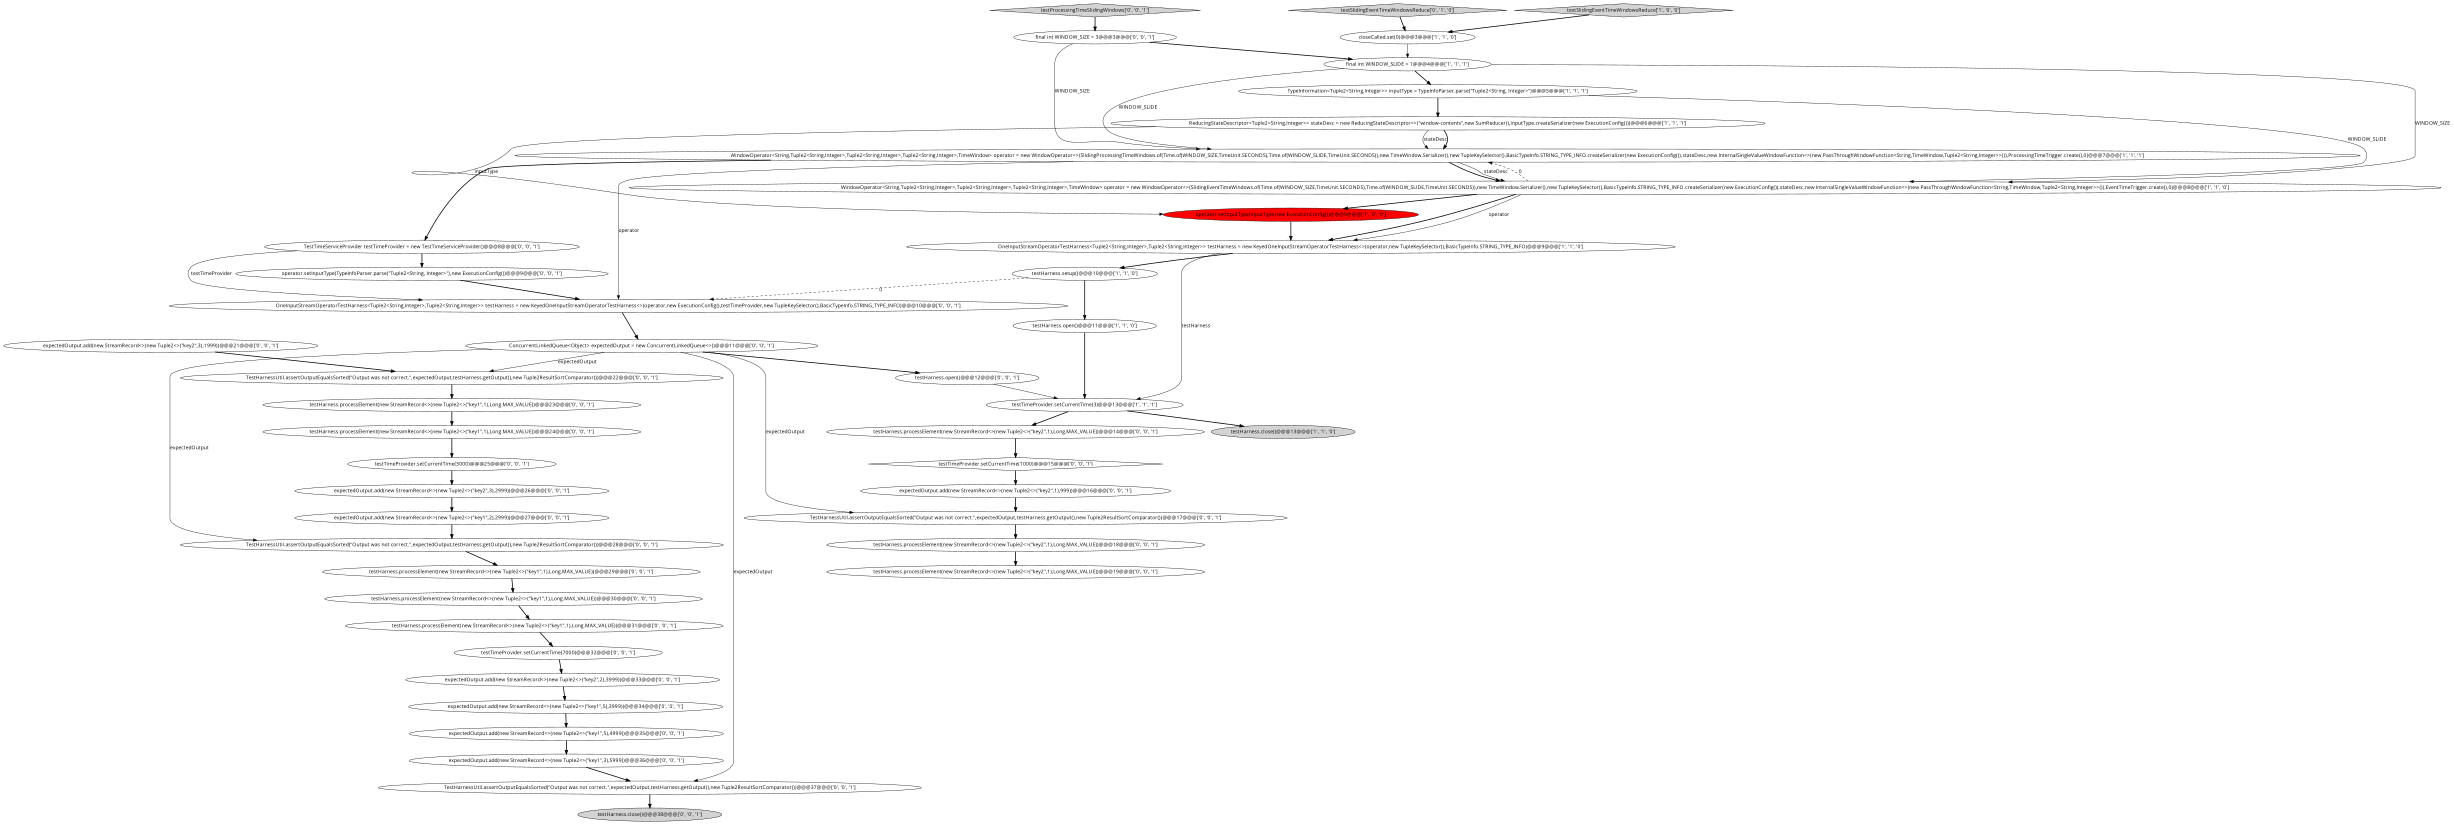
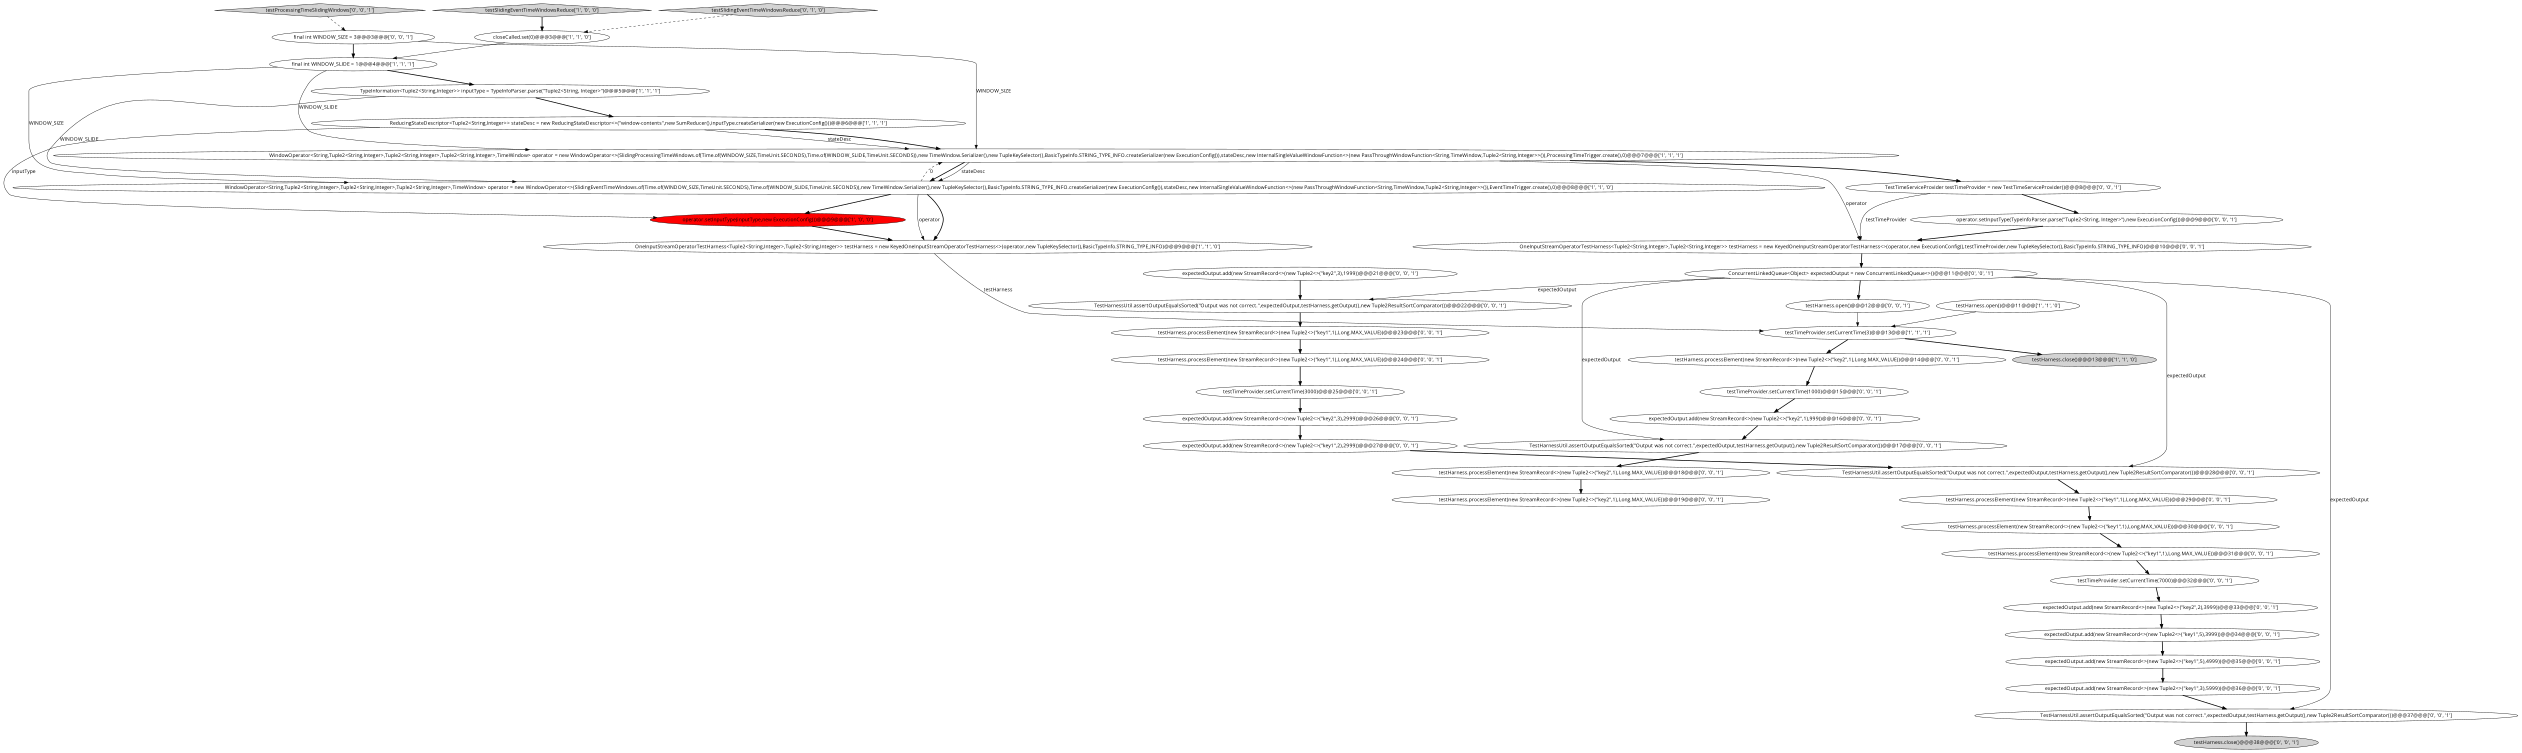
edge "testProcessingTimeSlidingWindows['0', '0', '1']" -> "final int WINDOW_SIZE = 3@@@3@@@['0', '0', '1']": style bold -> dashed
edge "testSlidingEventTimeWindowsReduce['0', '1', '0']" -> "closeCalled.set(0)@@@3@@@['1', '1', '0']": style bold -> dashed
node "testHarness.setup()@@@10@@@['1', '1', '0']": removed
edge "testHarness.open()@@@11@@@['1', '1', '0']" -> "testTimeProvider.setCurrentTime(3)@@@13@@@['1', '1', '1']": style bold -> solid
node "testTimeProvider.setCurrentTime(1000)@@@15@@@['0', '0', '1']": shape diamond -> ellipse
